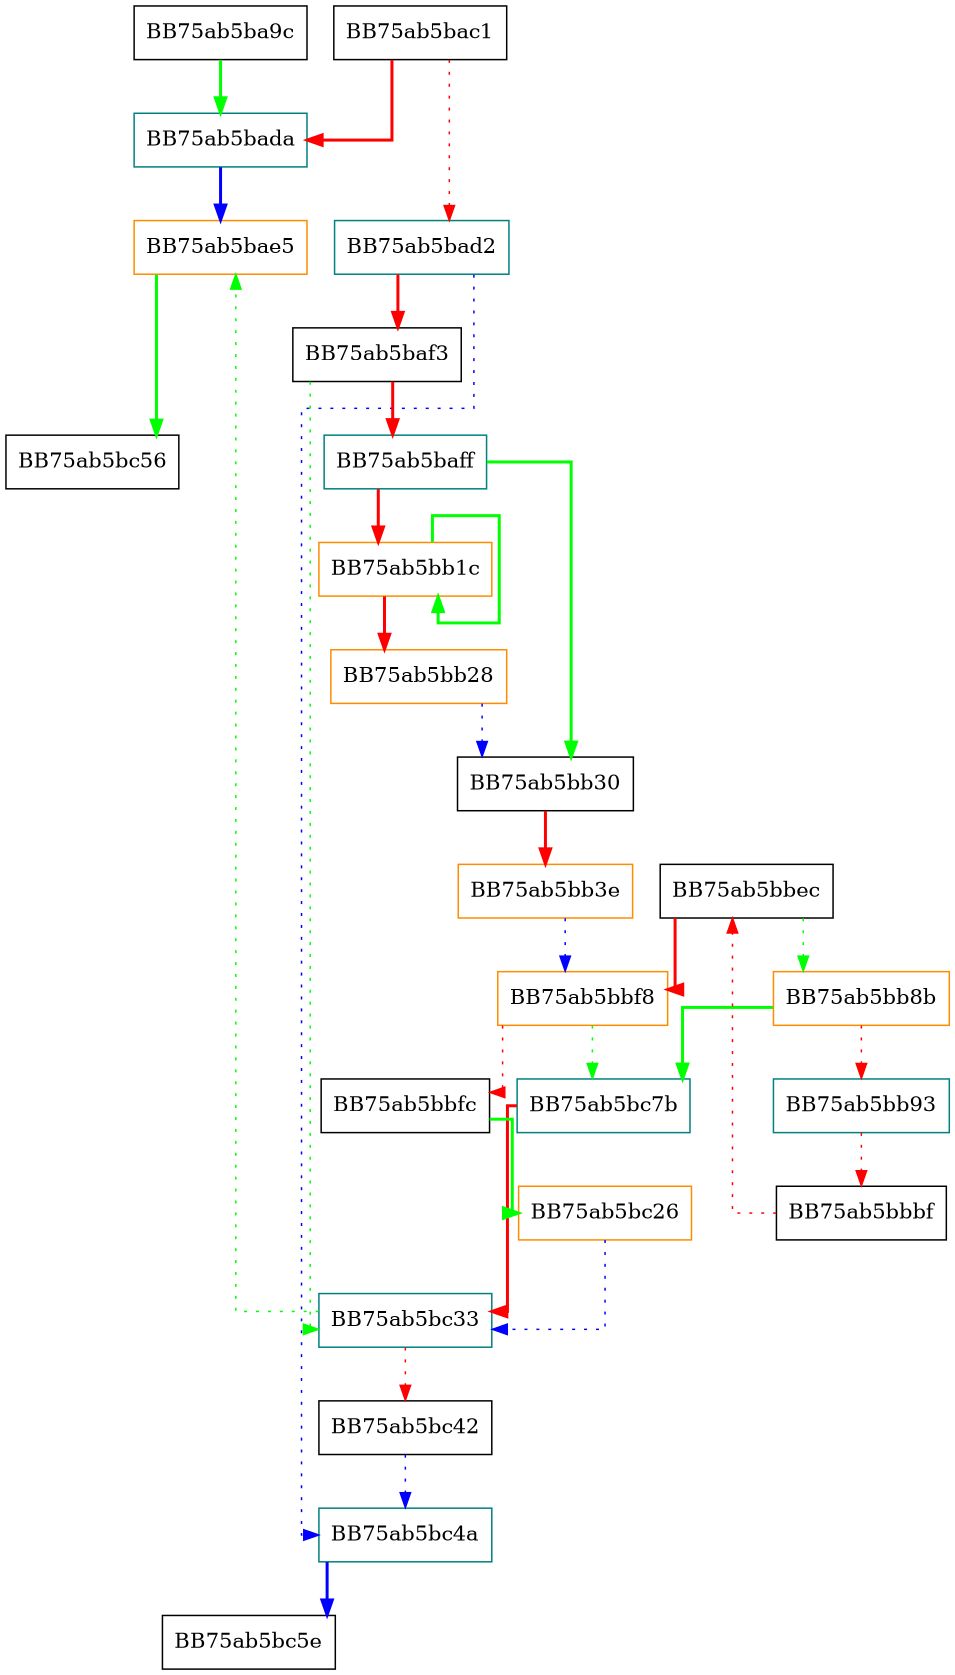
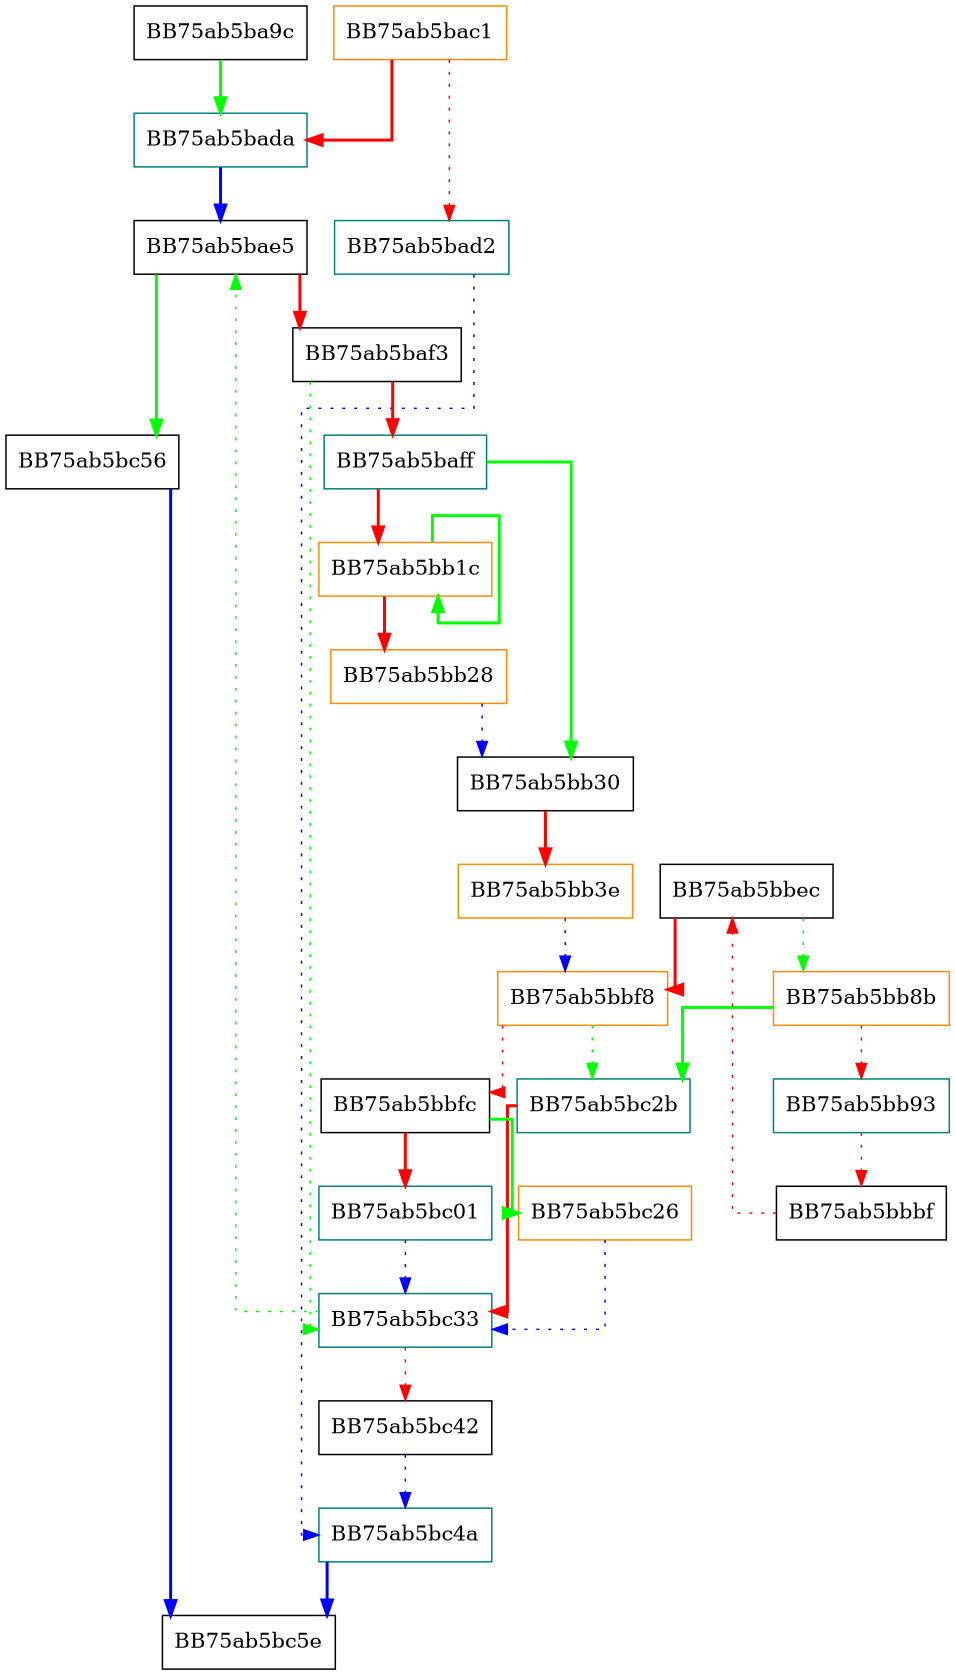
node "BB75ab5bac1": color black -> darkorange
node "BB75ab5bae5": color darkorange -> black
edge "BB75ab5bad2" -> "BB75ab5baf3": now "BB75ab5bae5" -> "BB75ab5baf3"
edge "BB75ab5bc56" -> "BB75ab5bc5e": added
node "BB75ab5bc7b": label "BB75ab5bc7b" -> "BB75ab5bc2b"
node "BB75ab5bc01": added
